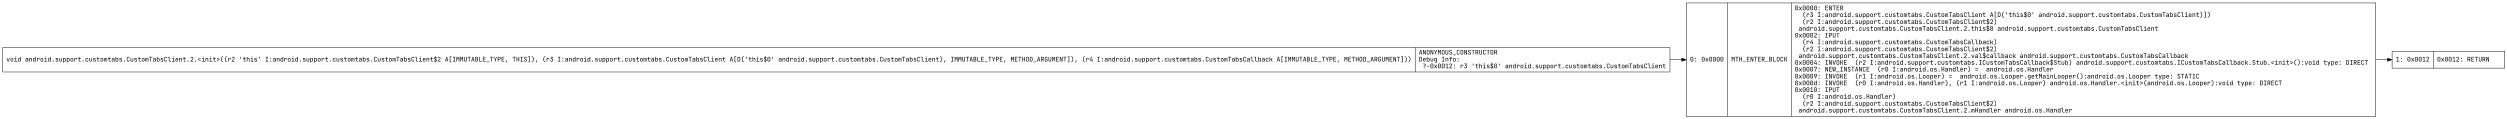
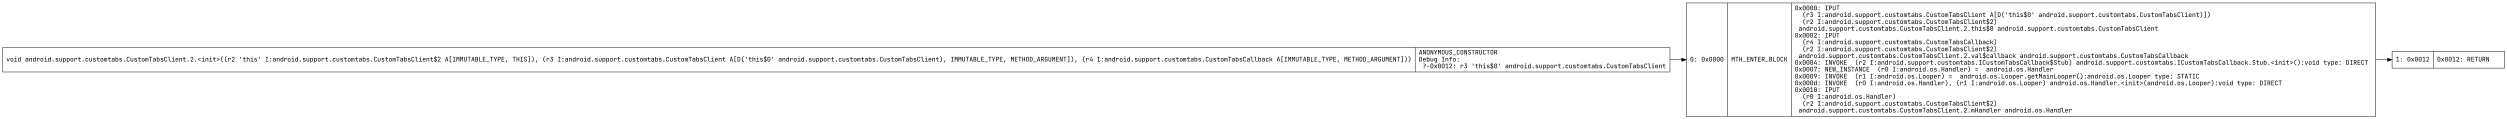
node "0: 0x0000": text "0x0000: ENTER" -> "0x0000: IPUT"
